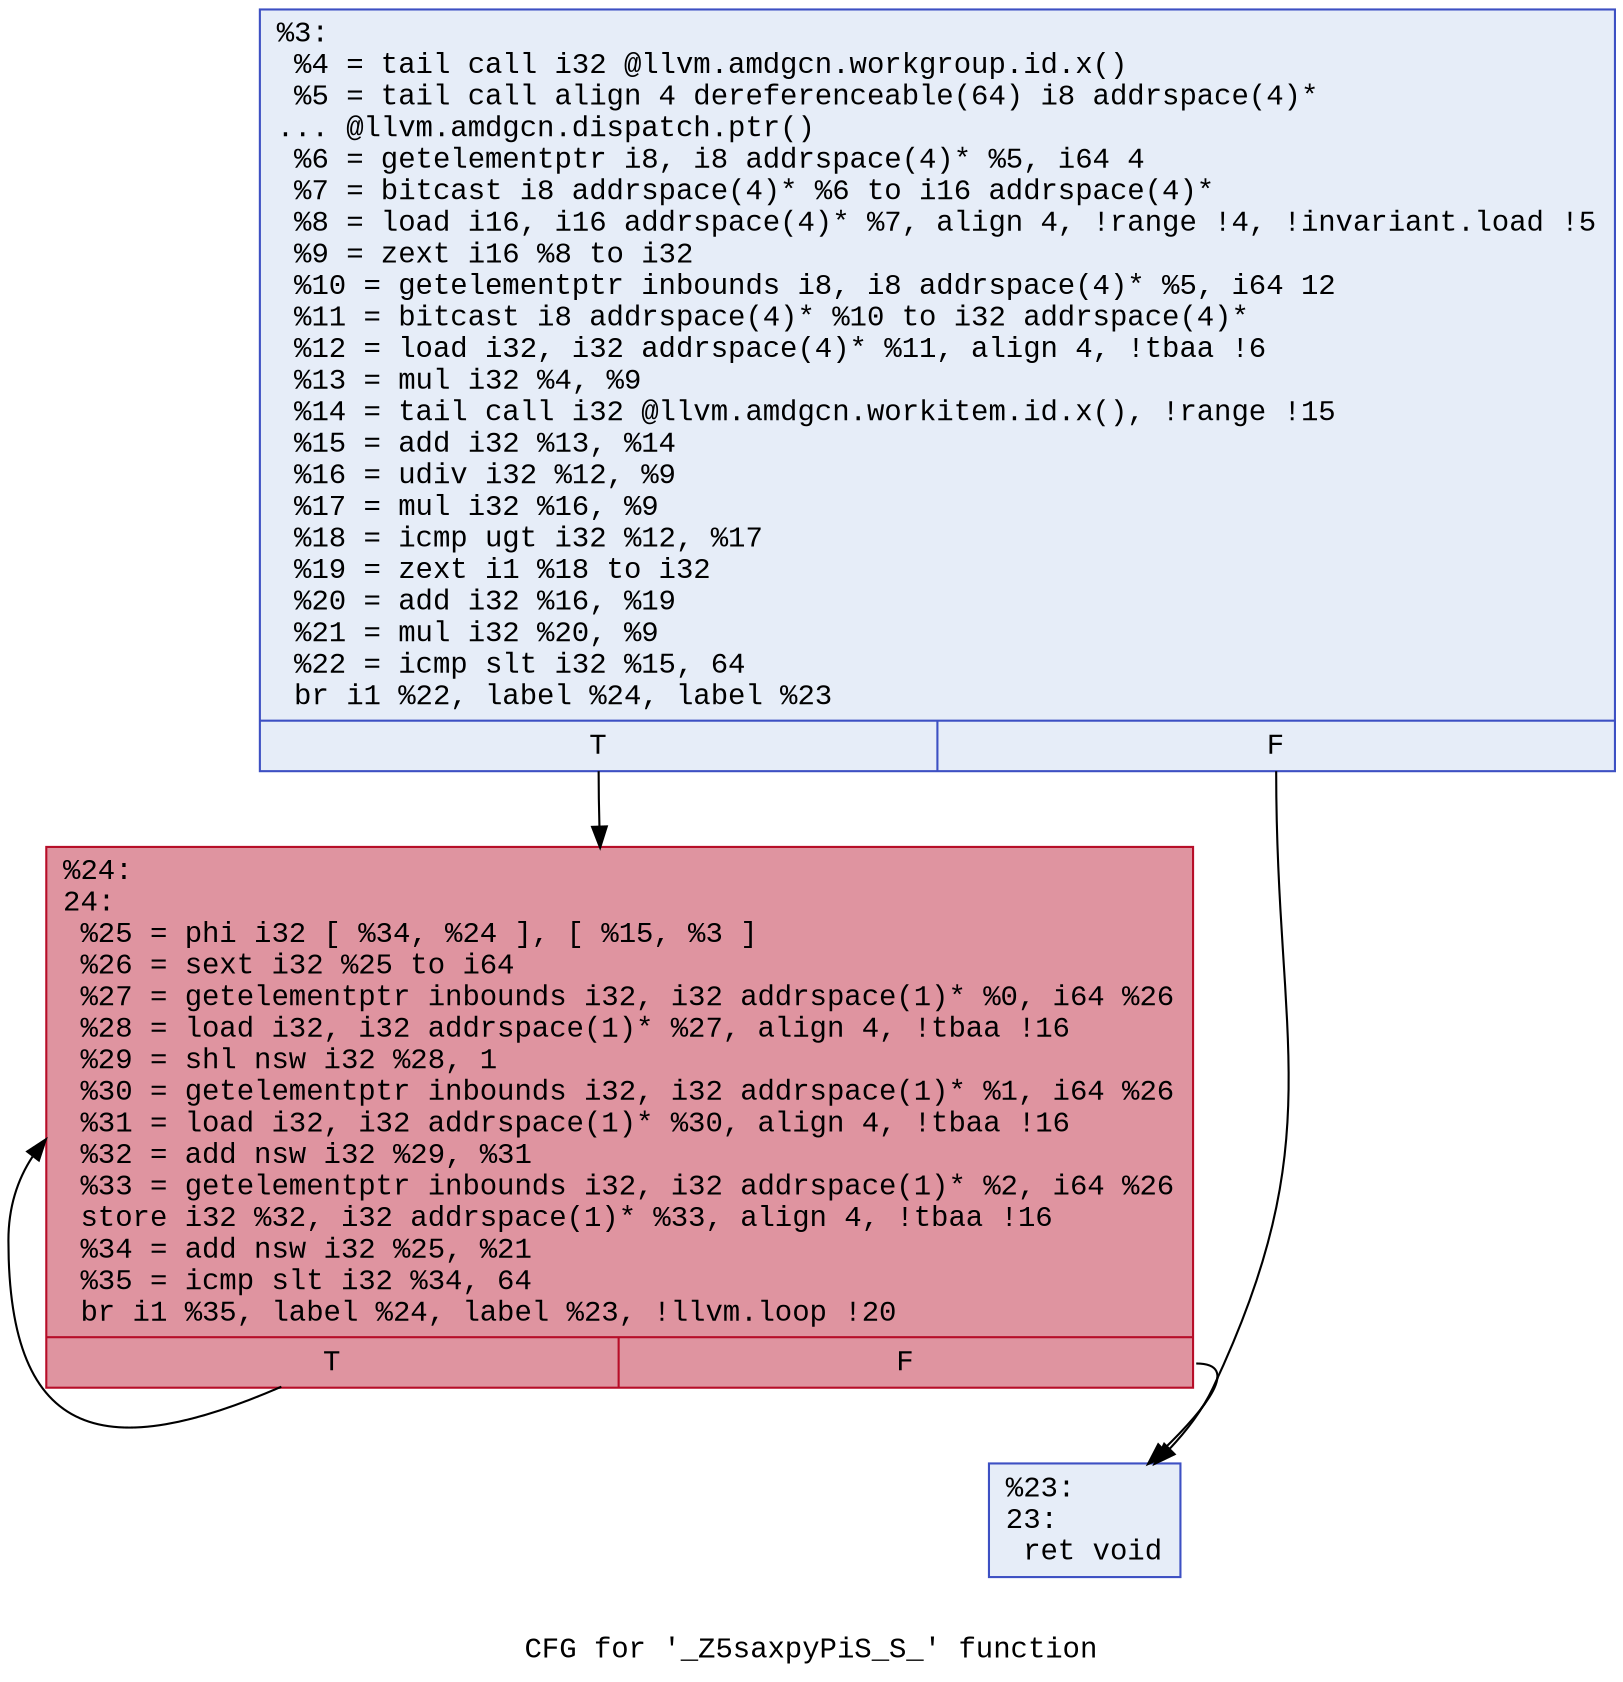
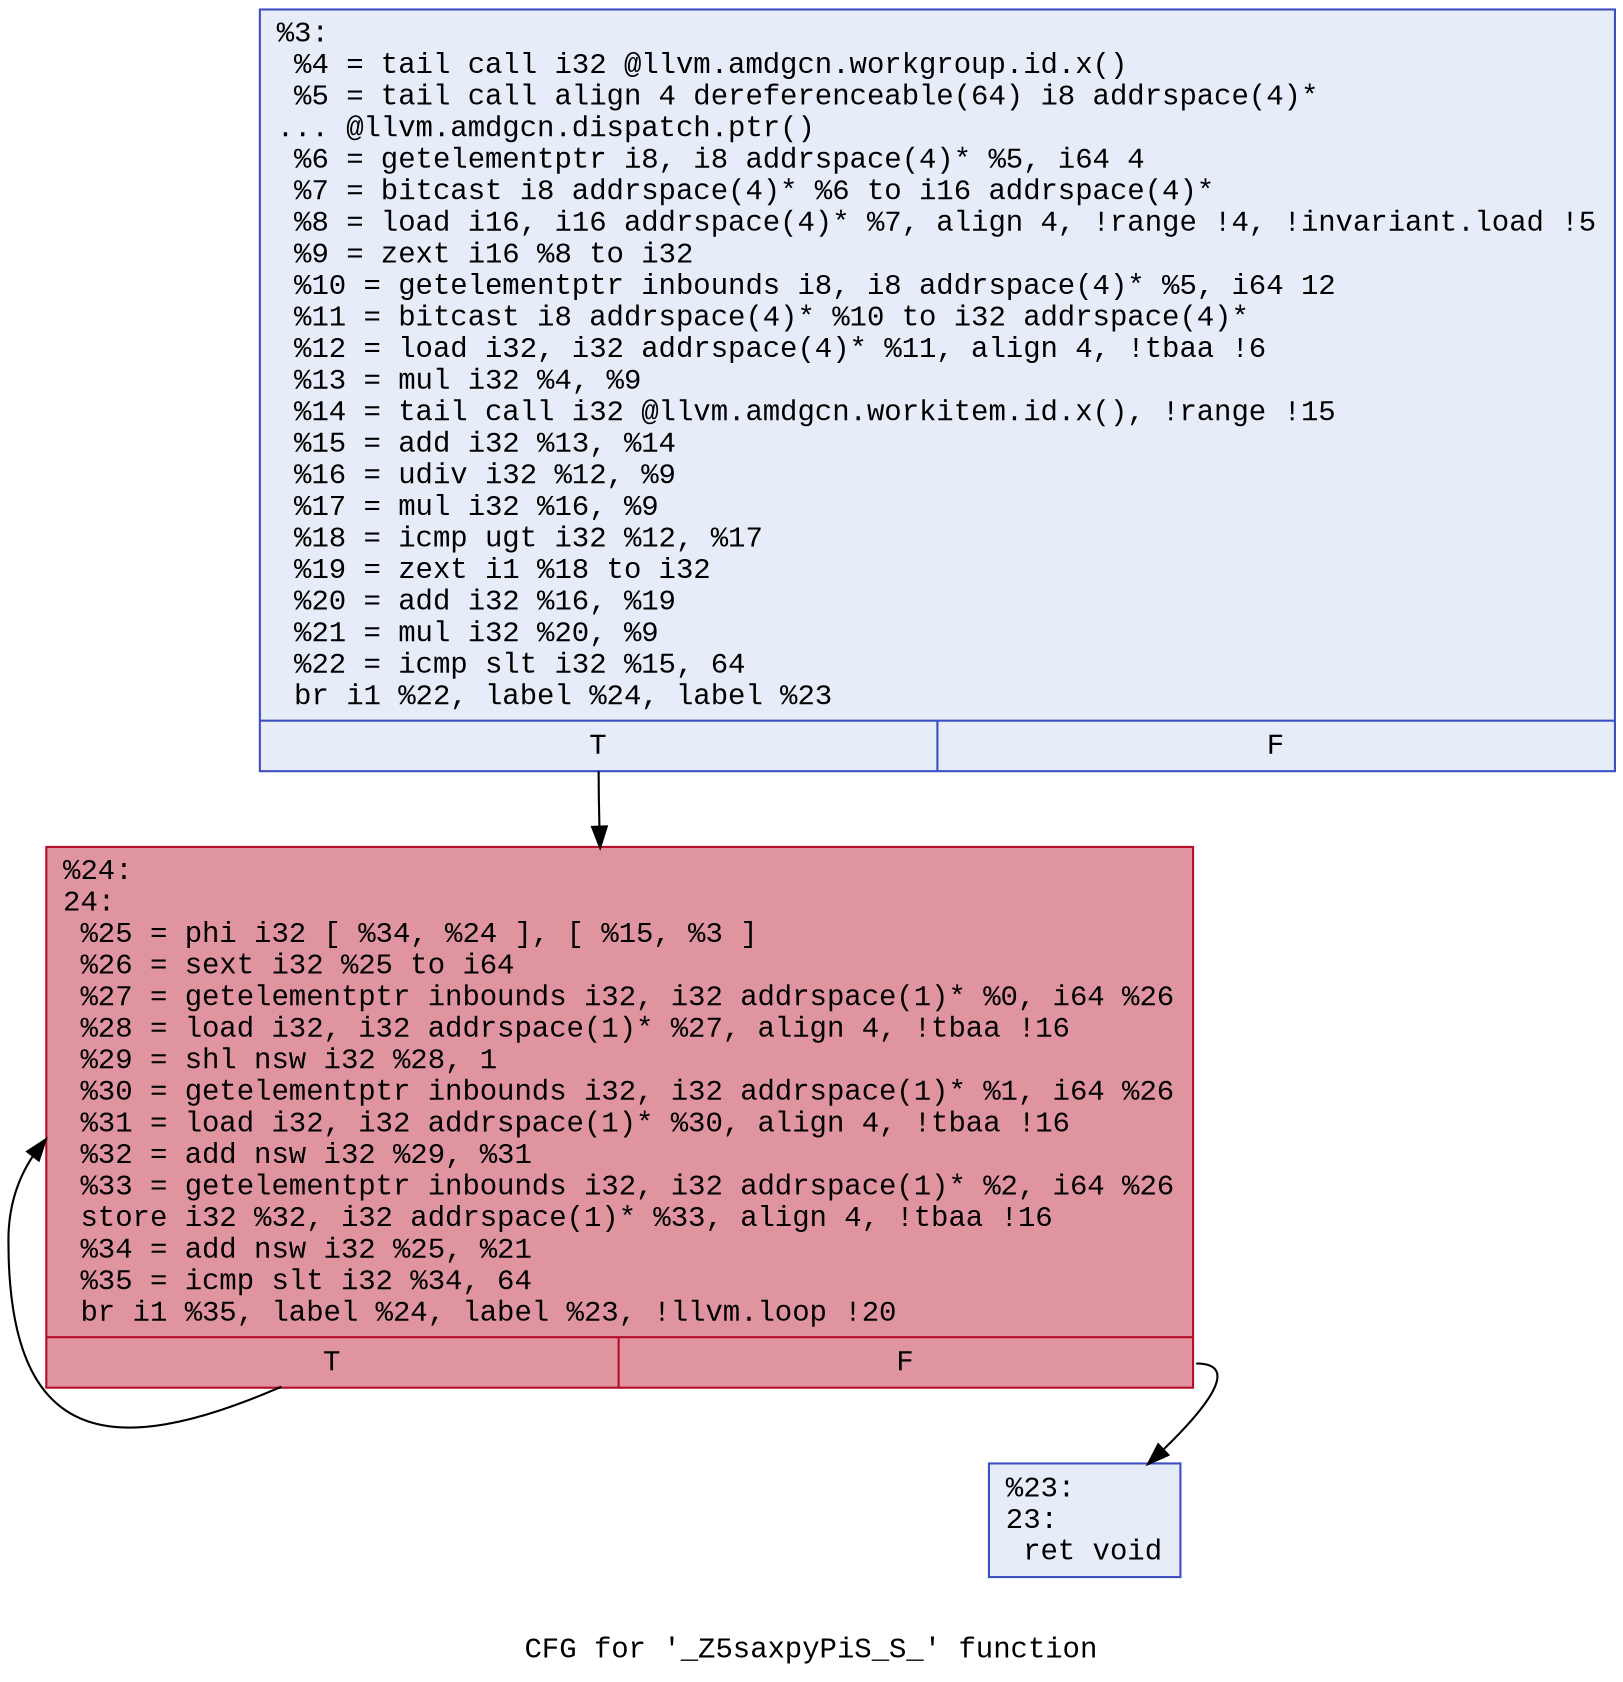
edge "%3:" -> "%23:": removed
